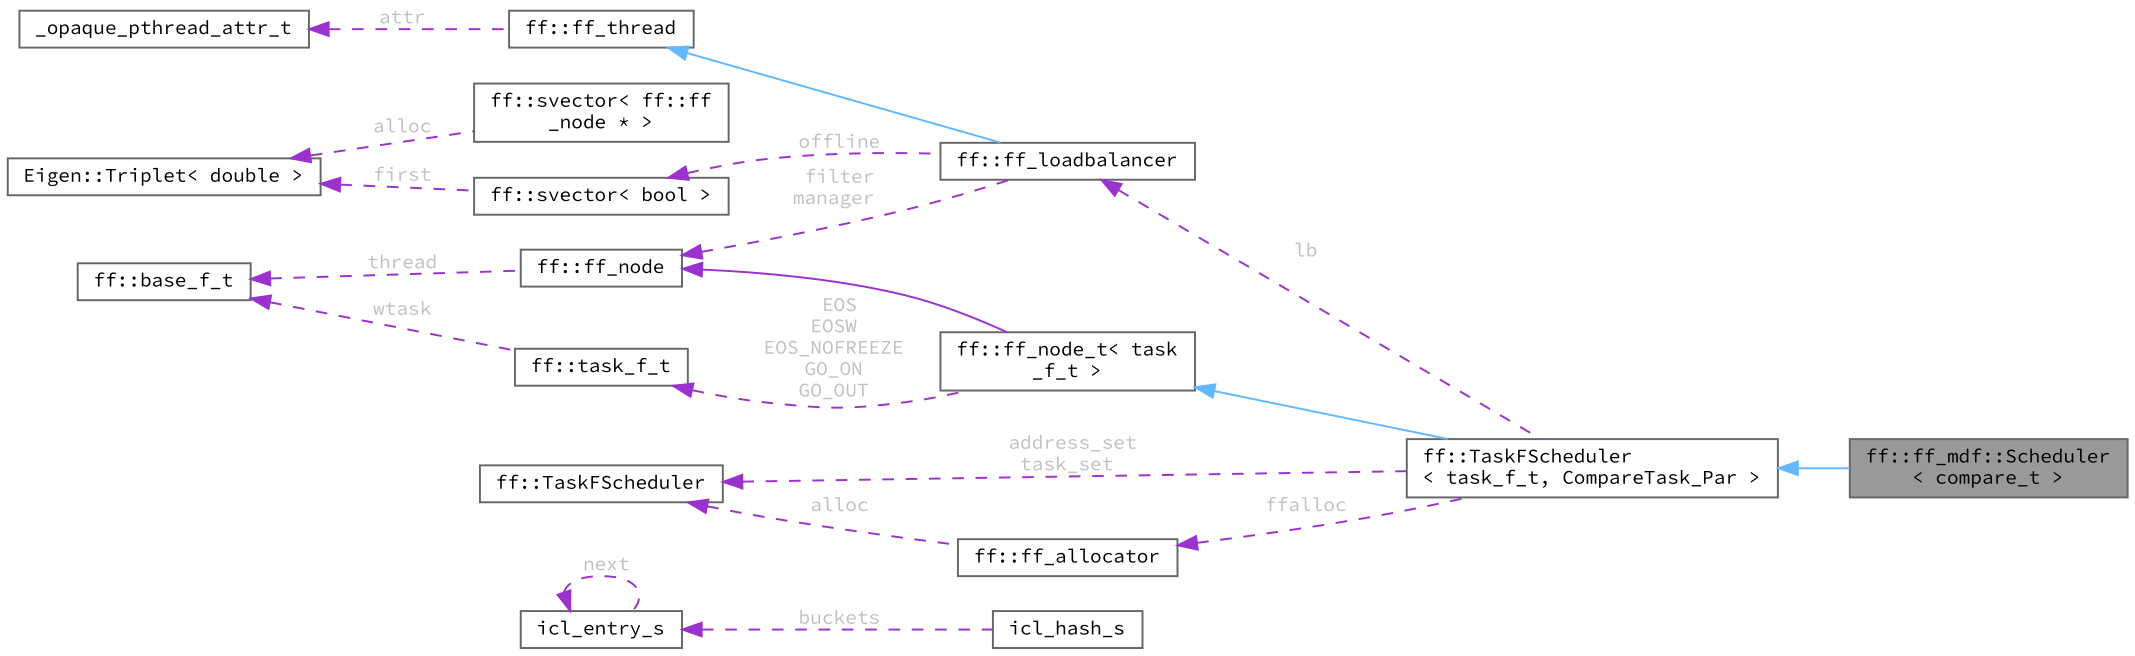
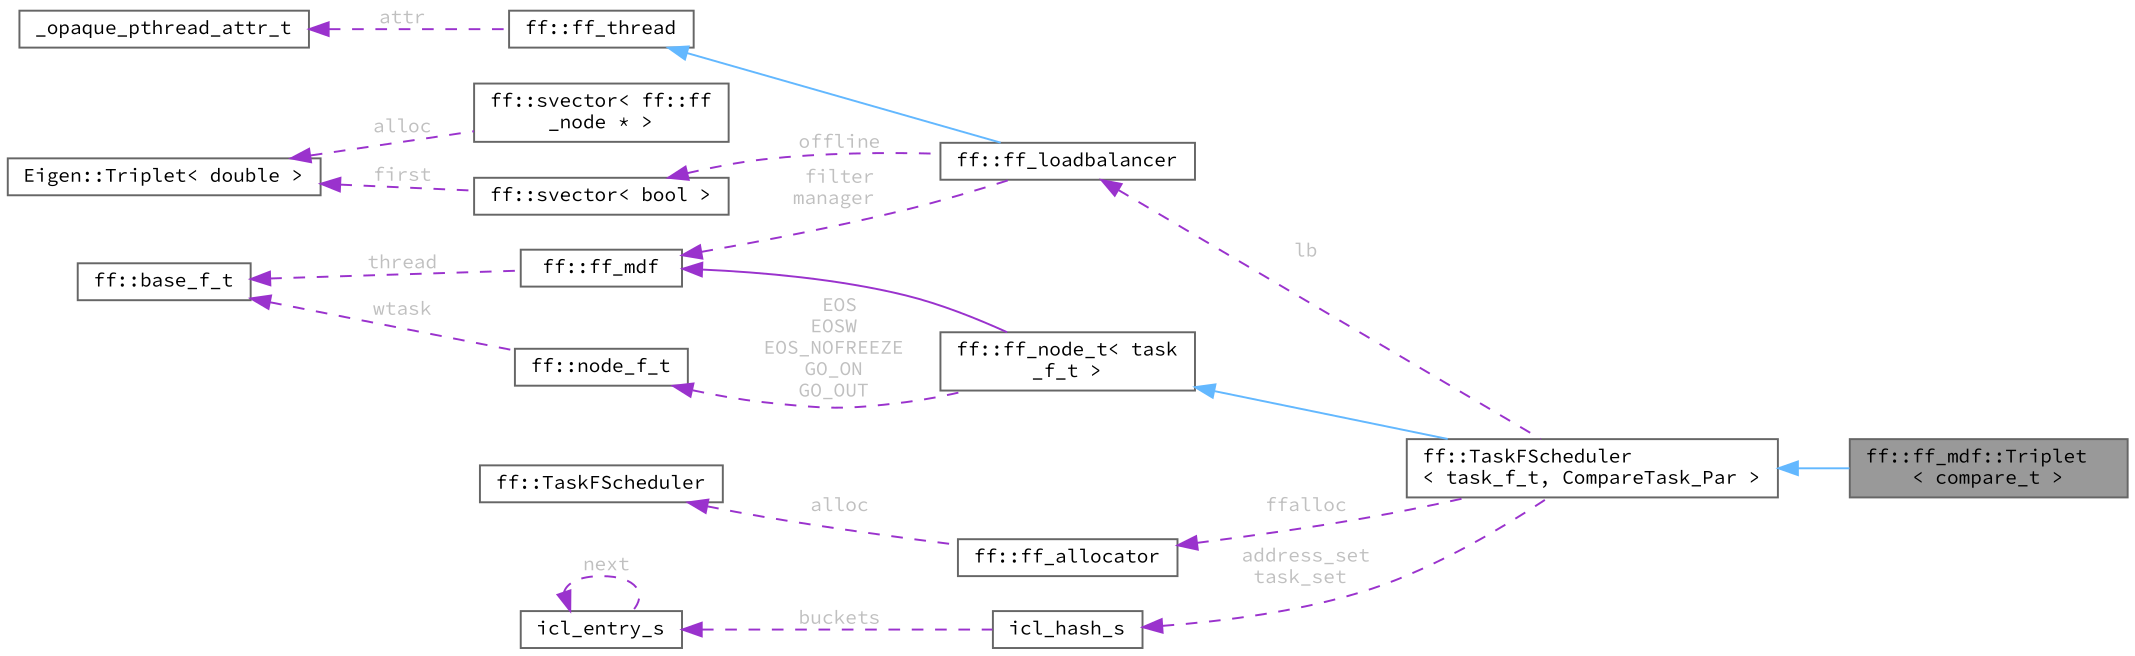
node "ff::ff_node": label "ff::ff_node" -> "ff::ff_mdf"
node "ff::task_f_t": label "ff::task_f_t" -> "ff::node_f_t"
node "ff::ff_mdf::Scheduler < compare_t >": label "ff::ff_mdf::Scheduler < compare_t >" -> "ff::ff_mdf::Triplet < compare_t >"
edge "ff::TaskFScheduler < task_f_t, CompareTask_Par >" -> "ff::TaskFScheduler": now "ff::TaskFScheduler < task_f_t, CompareTask_Par >" -> "icl_hash_s"
